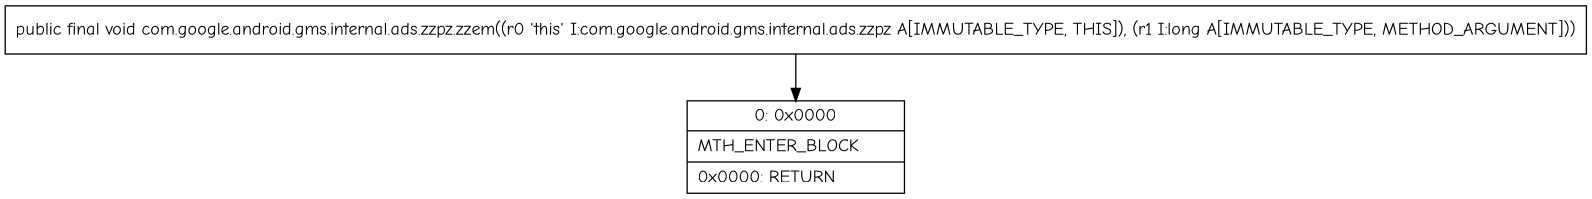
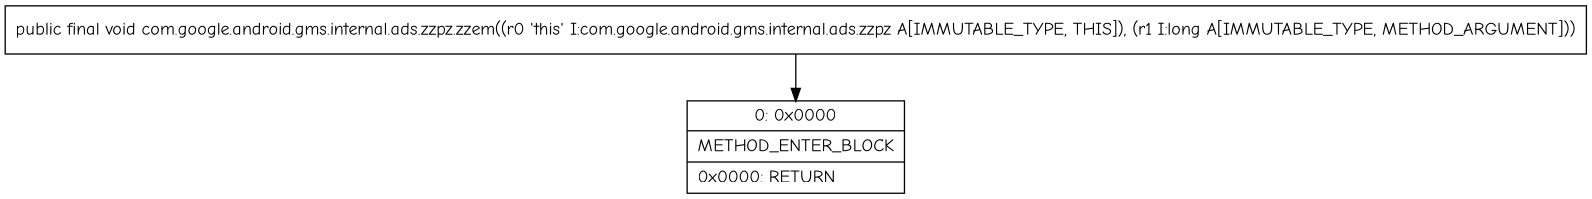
node "0: 0x0000": text "MTH_ENTER_BLOCK" -> "METHOD_ENTER_BLOCK"
